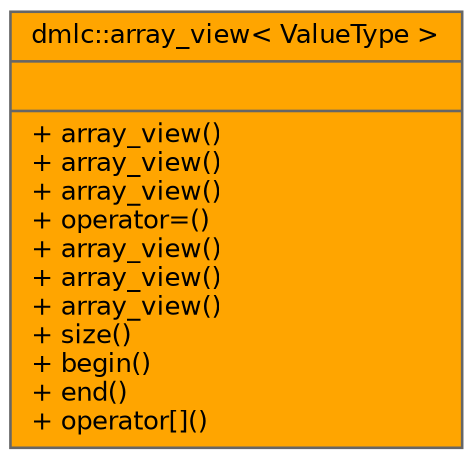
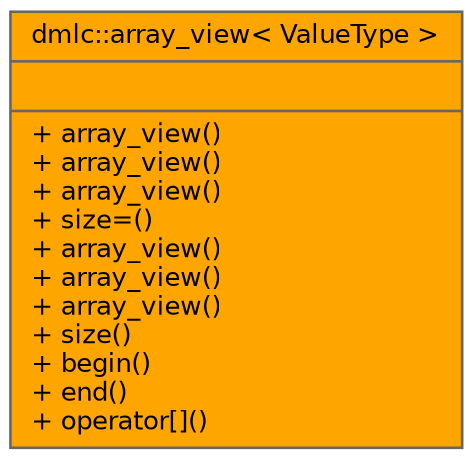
node "dmlc::array_view< ValueType >": text "+ operator=()" -> "+ size=()"
